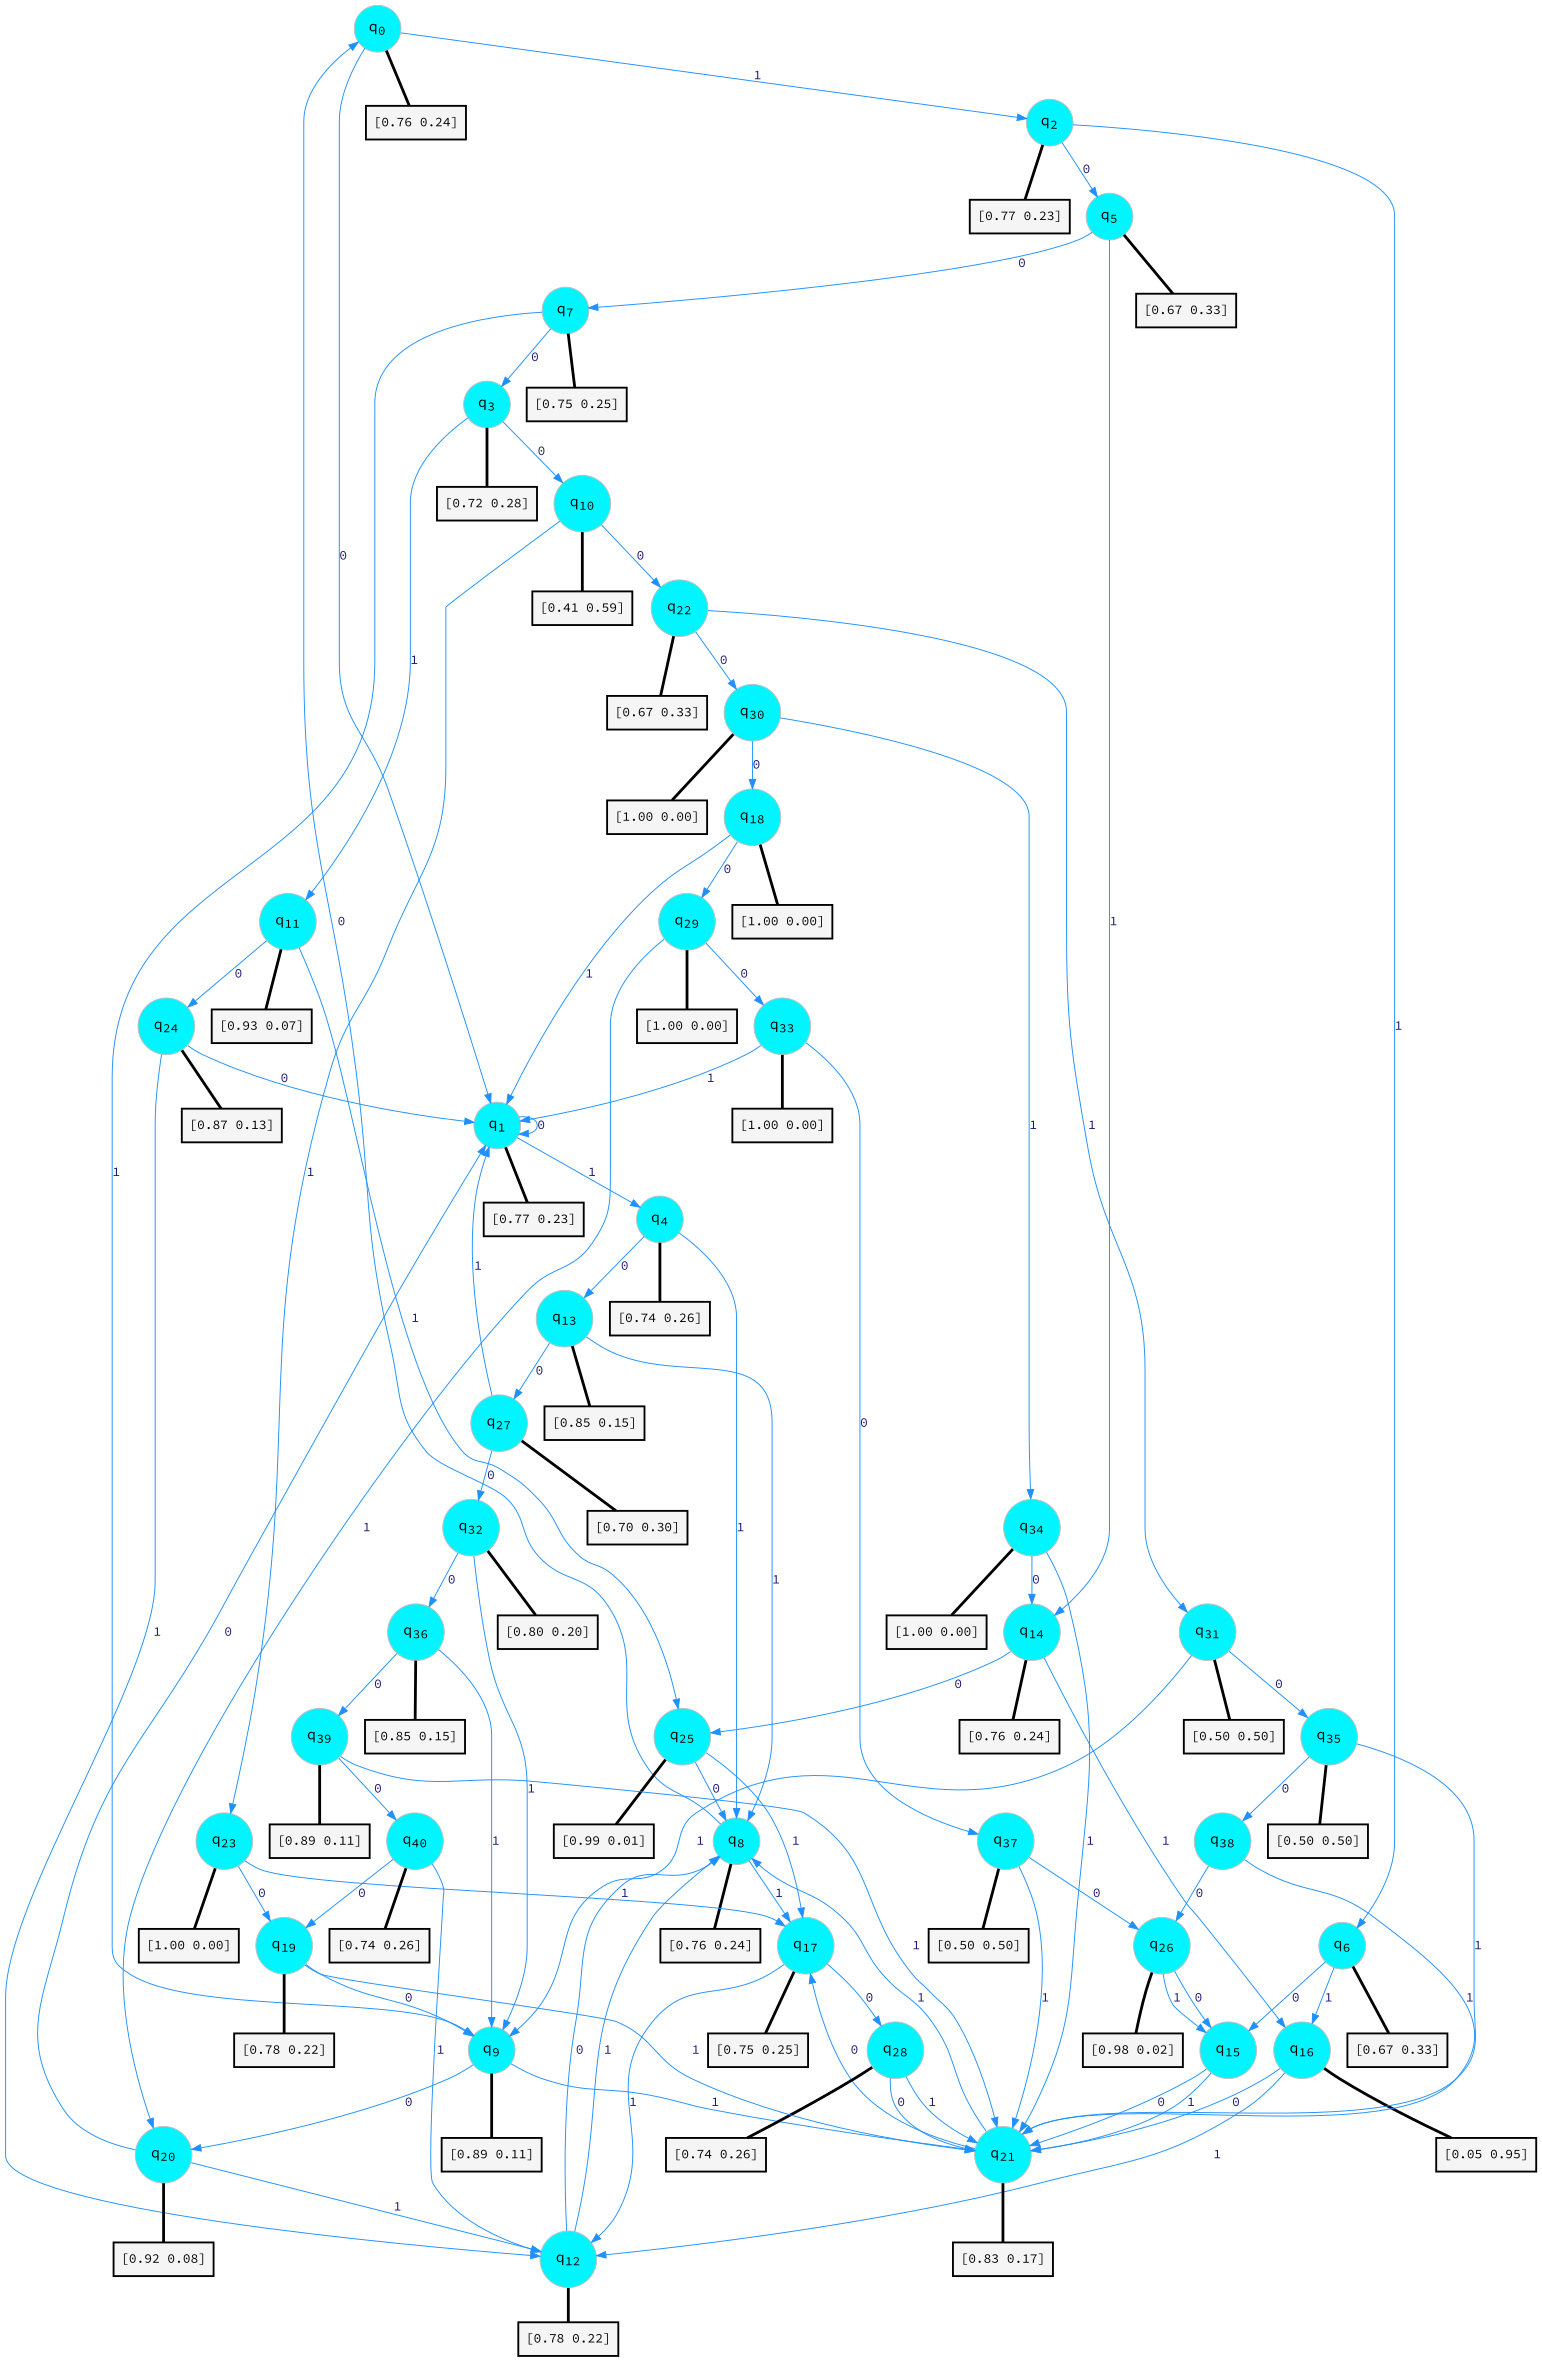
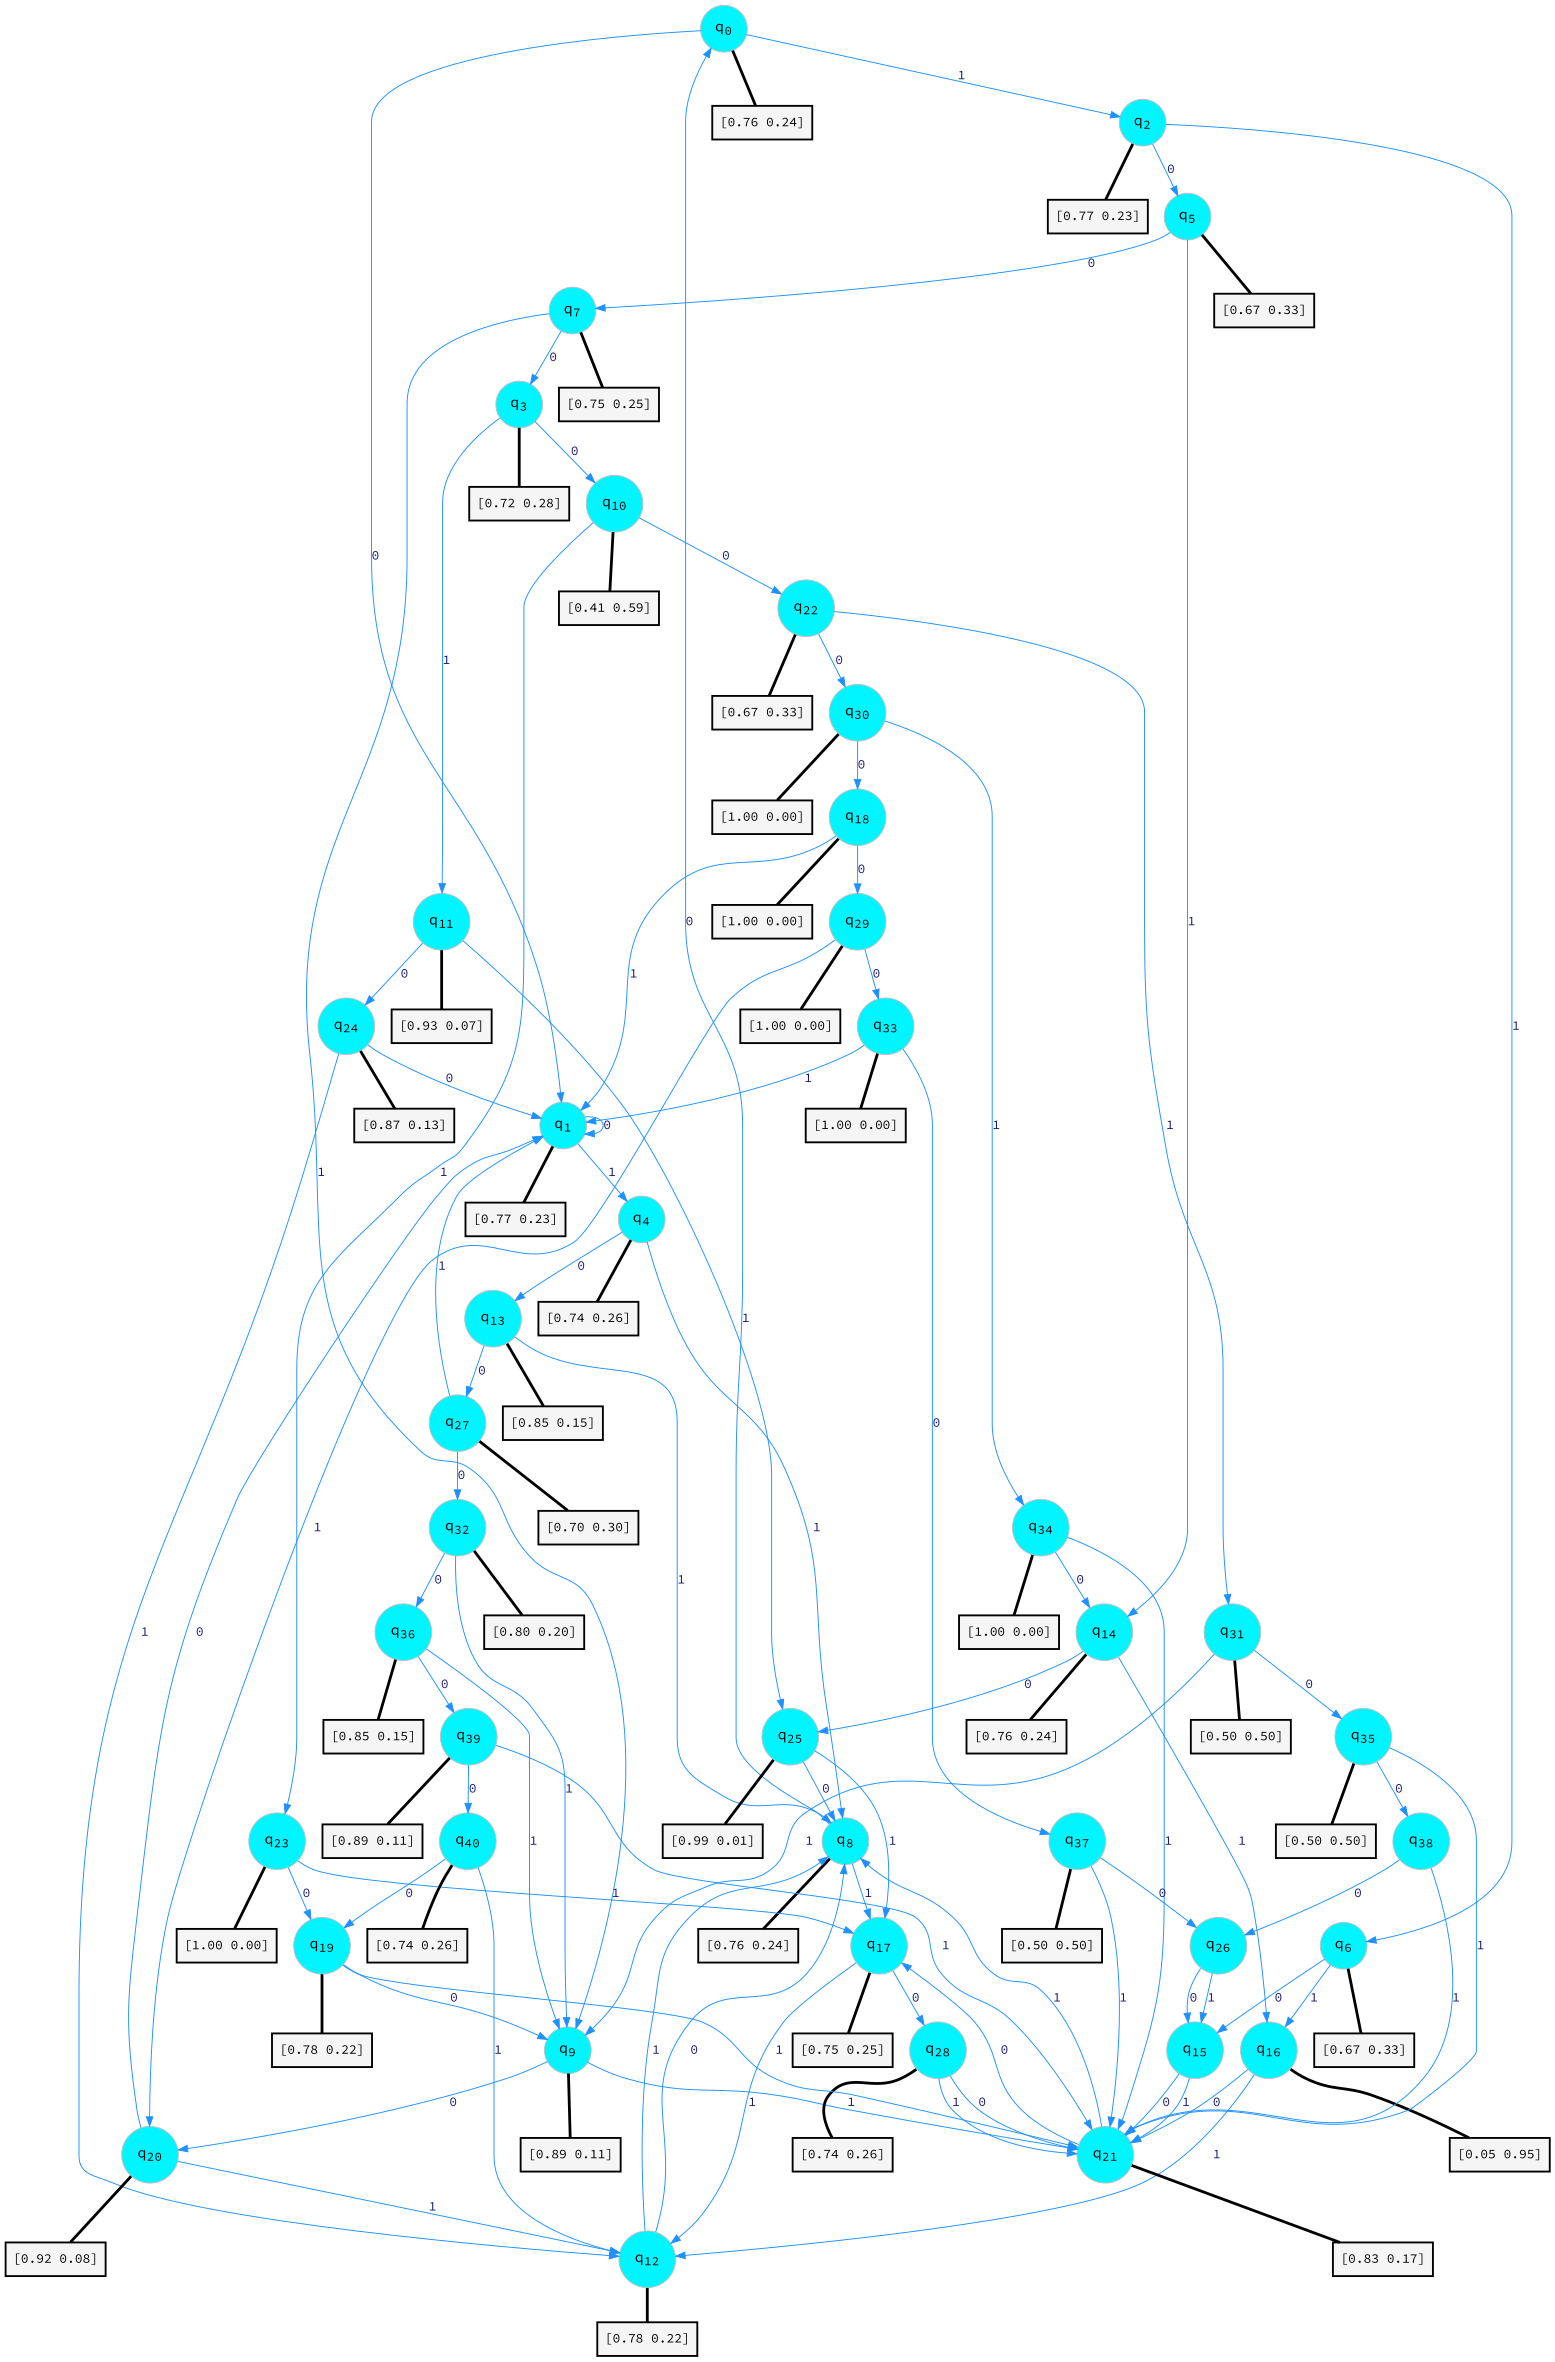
node "[0.98 0.02]": removed
